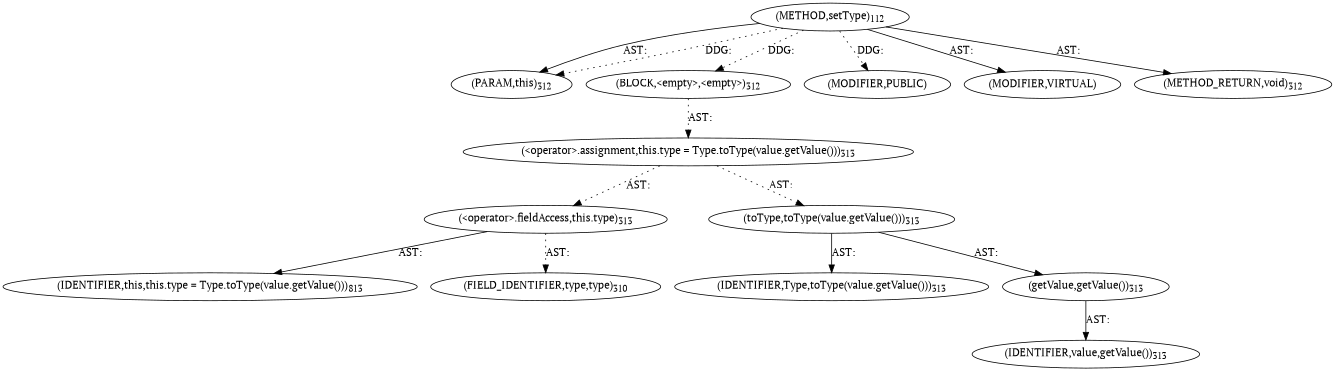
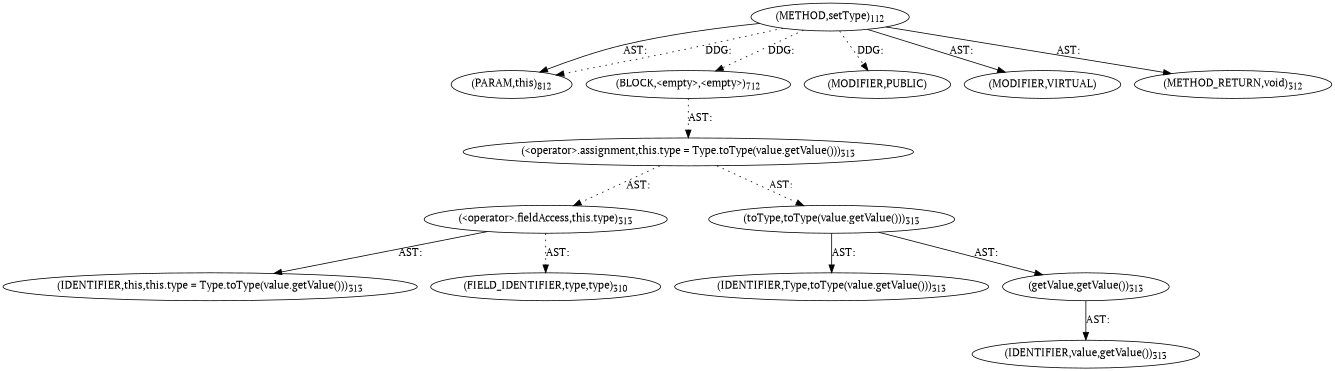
node "(PARAM,this)": text "312" -> "812"
node "(BLOCK,<empty>,<empty>)": text "312" -> "712"
node "(IDENTIFIER,this,this.type = Type.toType(value.getValue()))": text "813" -> "313"
